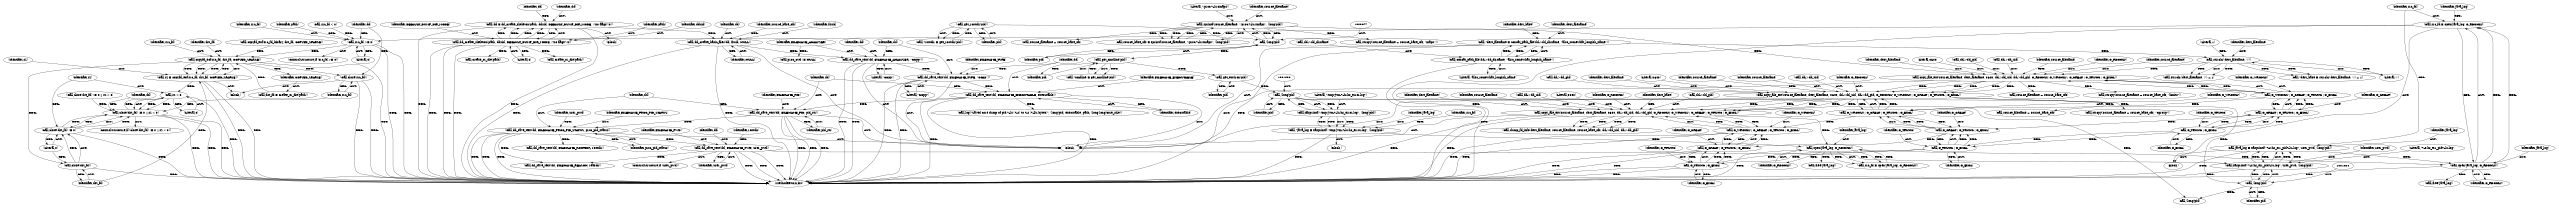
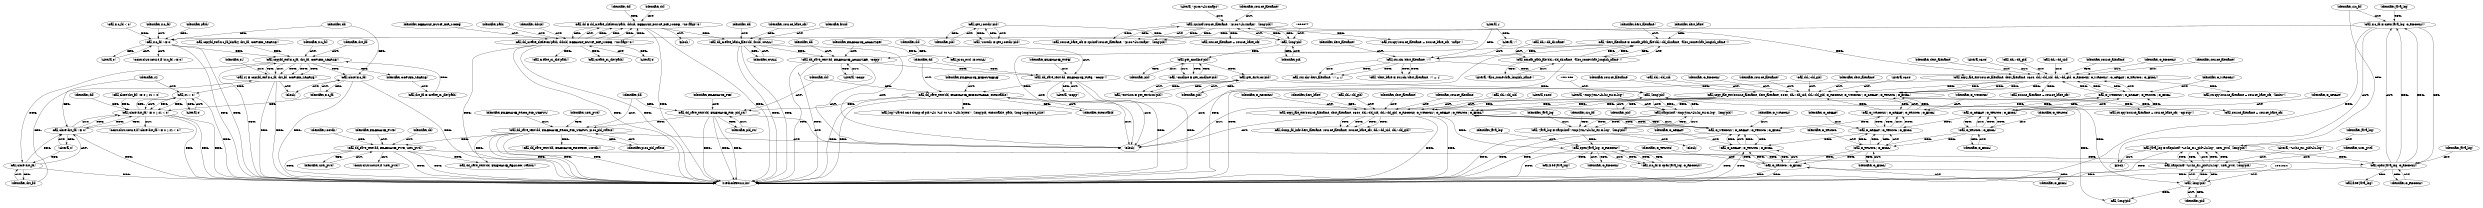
edge "(Call,strrchr(dest_filename, '/'))" -> "(Literal,'/')": now "(Literal,1)" -> "(Literal,'/')"
node "(Call,*environ = get_environ(pid))": added
